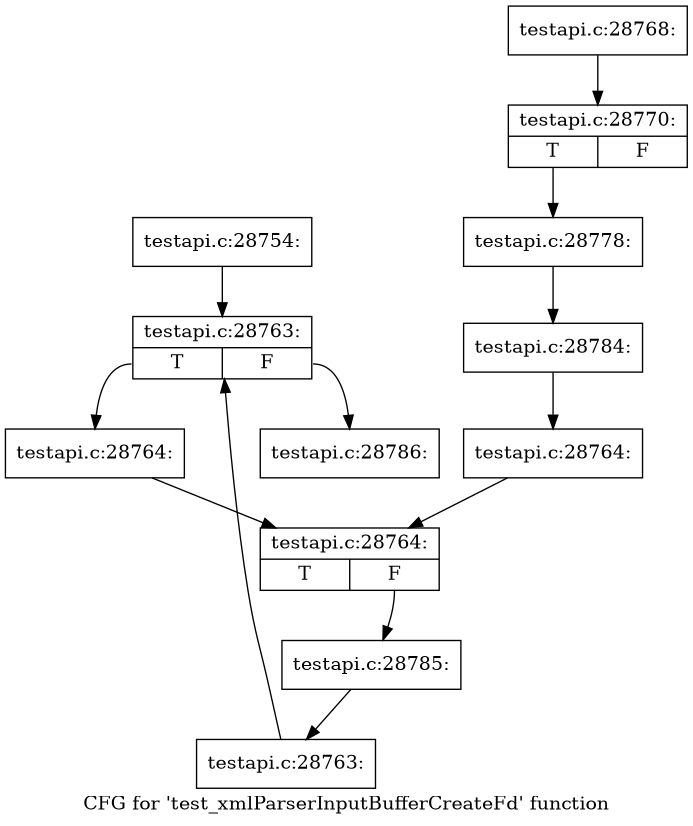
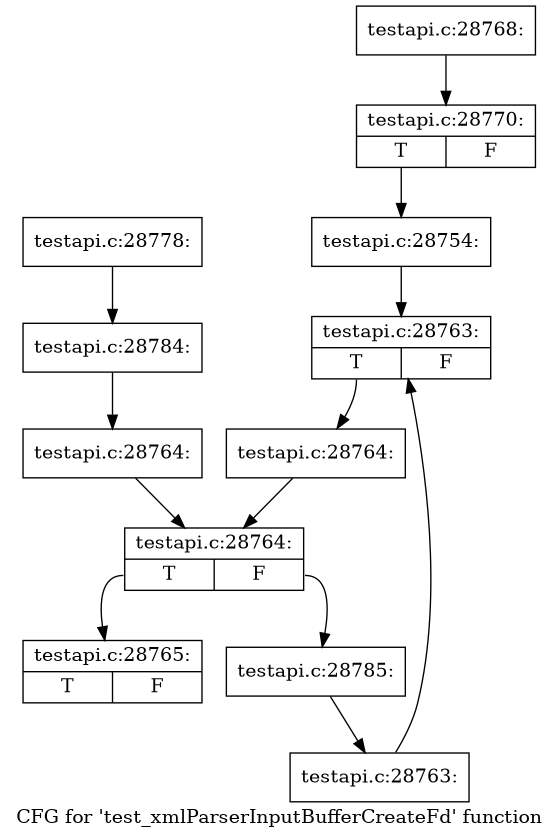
edge "testapi.c:28770:" -> "testapi.c:28778:": now "testapi.c:28770:" -> "testapi.c:28754:"
node "testapi.c:28786:": removed
node "testapi.c:28765:": added
